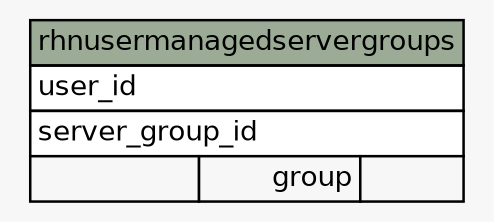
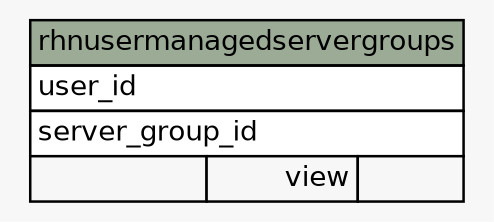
node "rhnusermanagedservergroups": text "group" -> "view"
